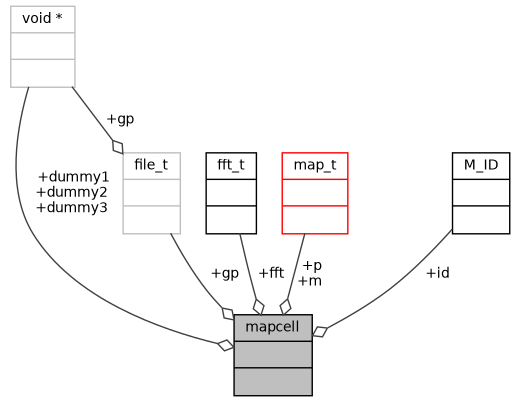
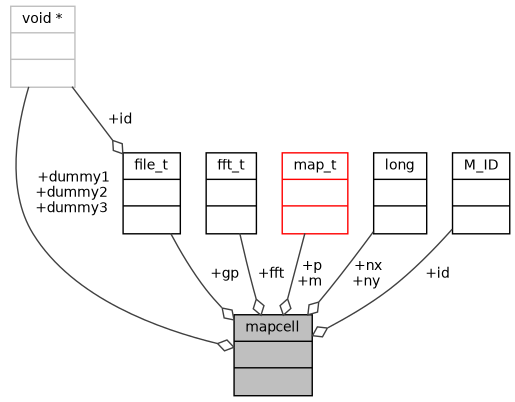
edge "void *" -> "file_t": label " +gp" -> " +id"
node "file_t": color grey75 -> black
node "long": added
